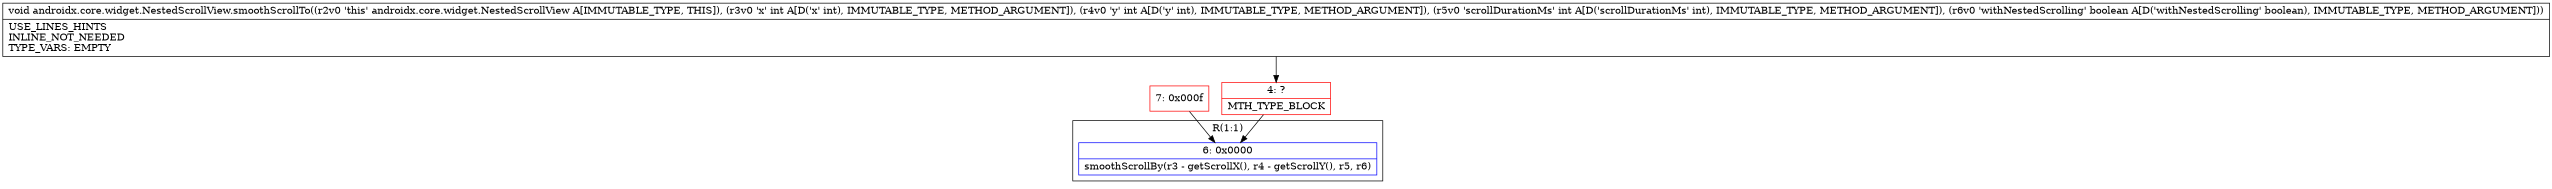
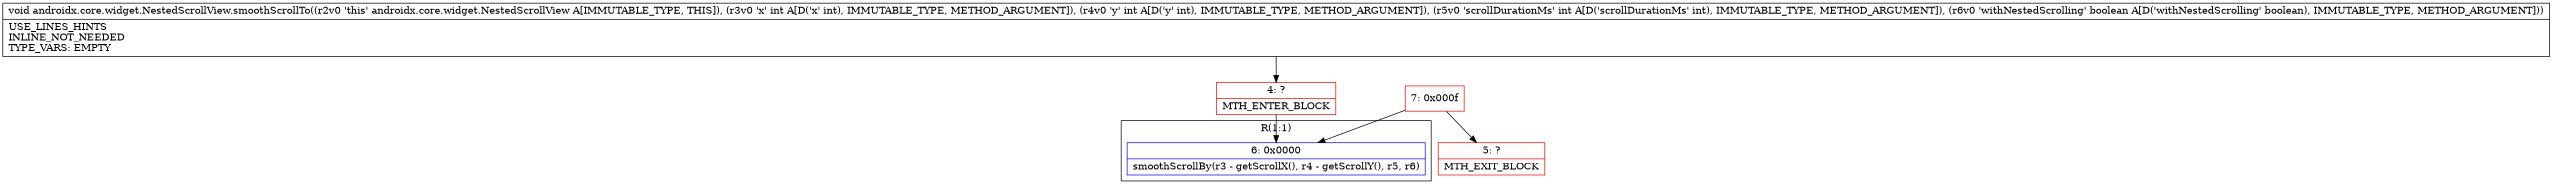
node "4: ?": text "MTH_TYPE_BLOCK" -> "MTH_ENTER_BLOCK"
node "5: ?": added
